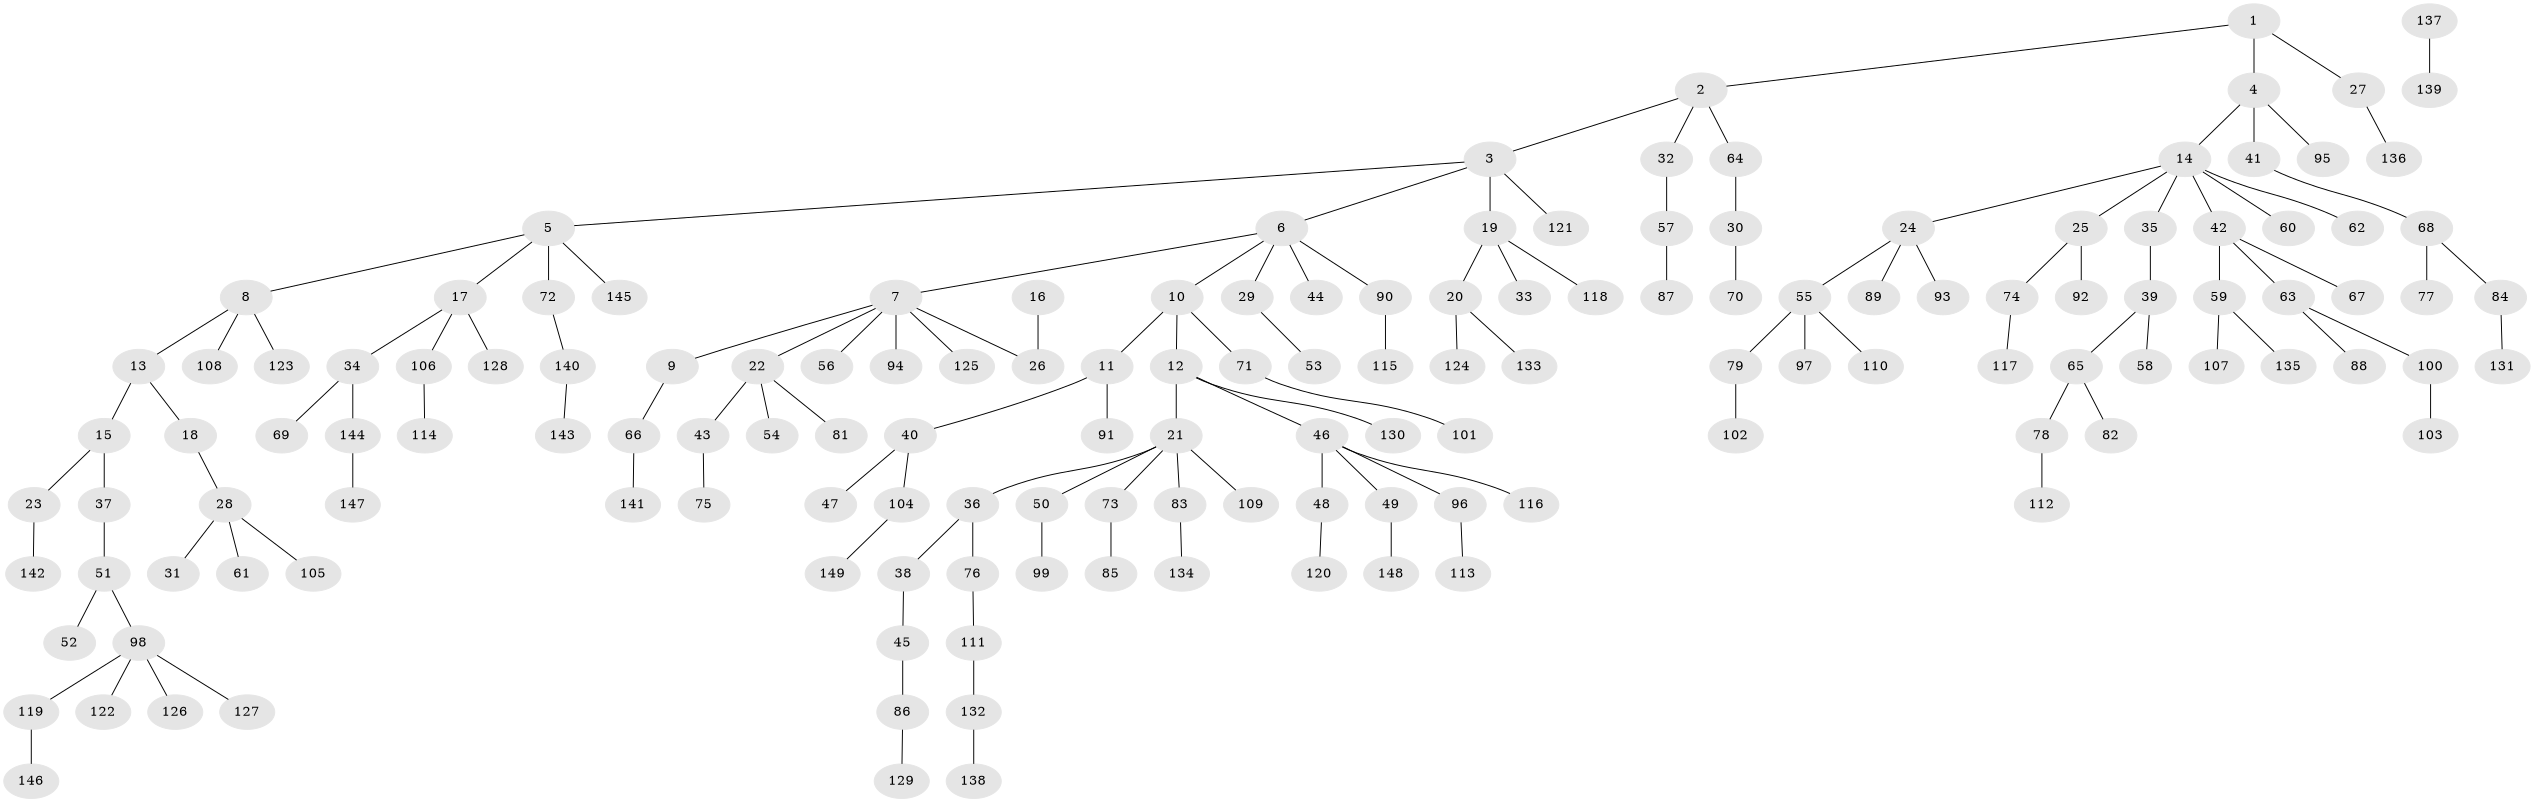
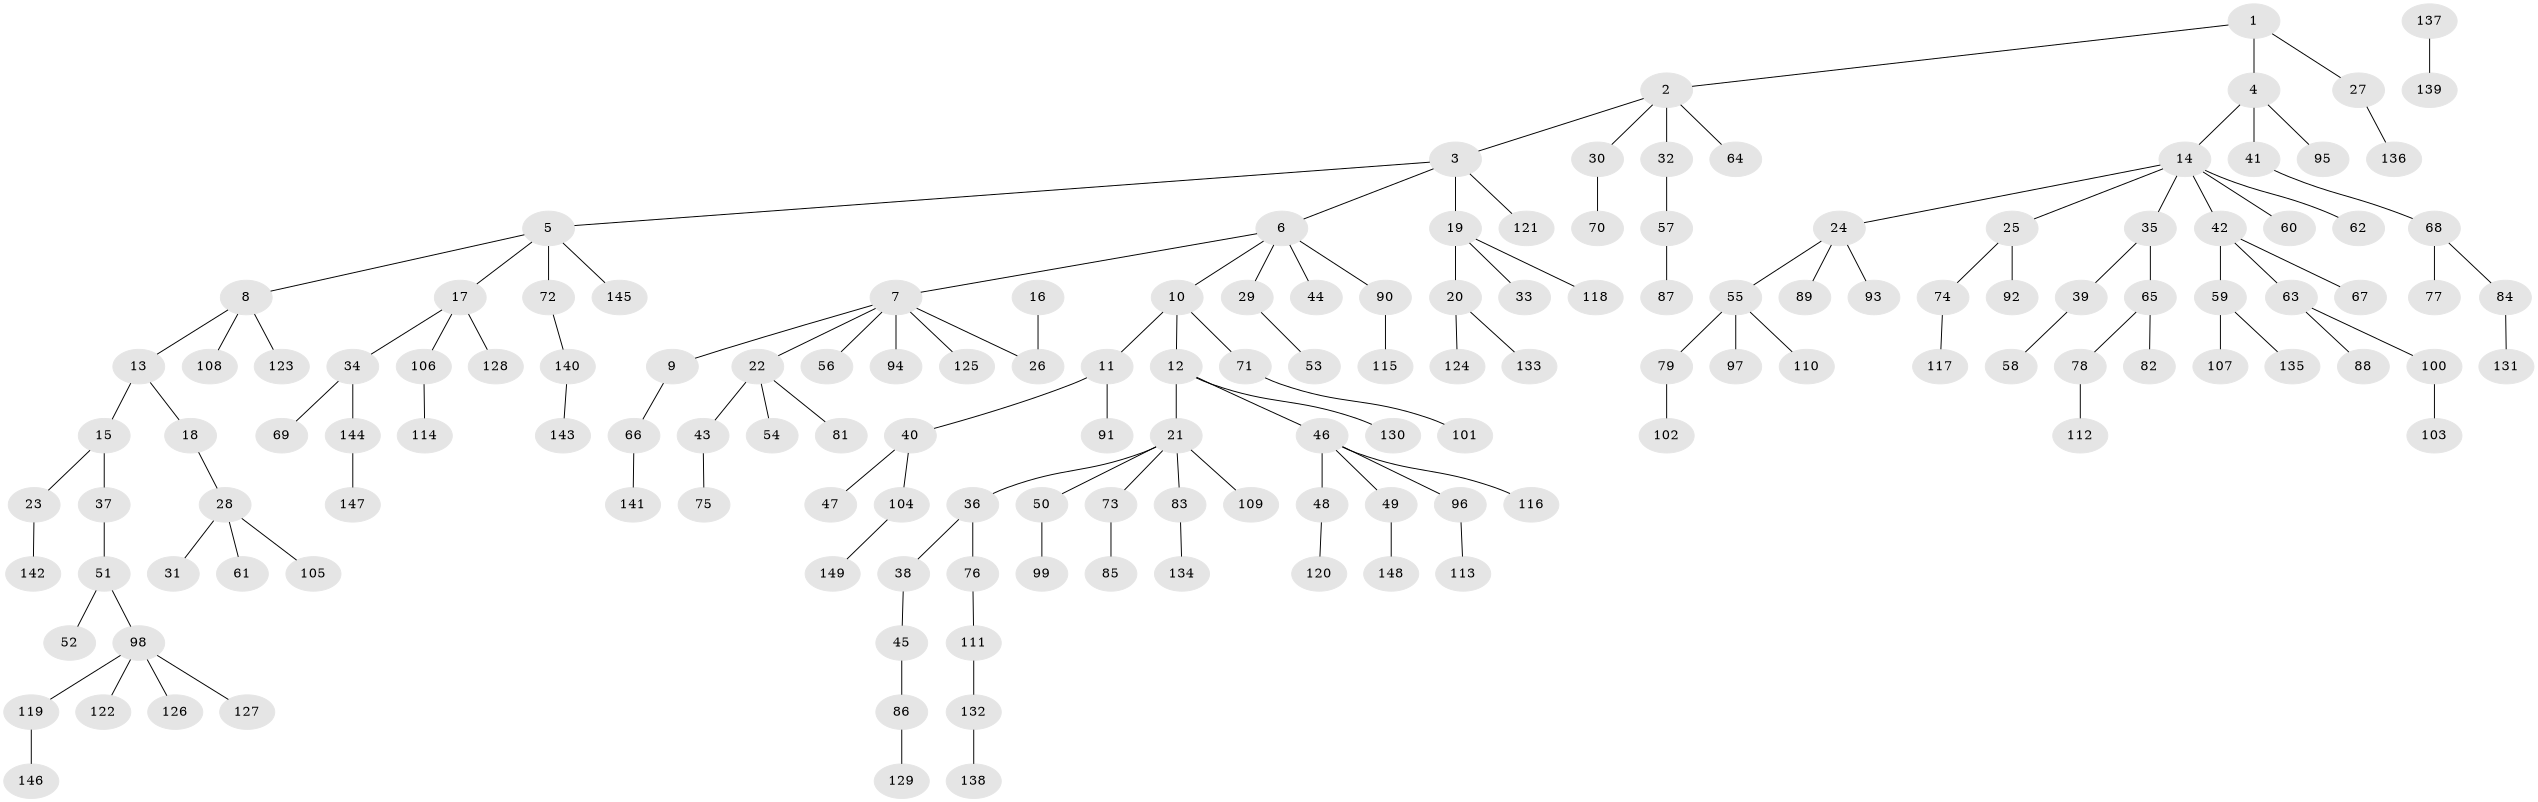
edge "64" -- "30": now "2" -- "30"
edge "39" -- "65": now "35" -- "65"
